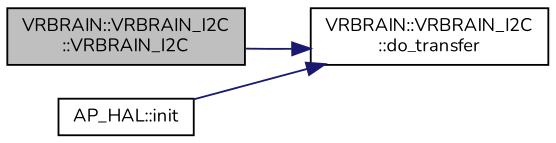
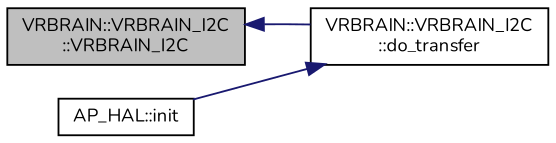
edge "VRBRAIN::VRBRAIN_I2C ::VRBRAIN_I2C" -> "VRBRAIN::VRBRAIN_I2C ::do_transfer": reversed
